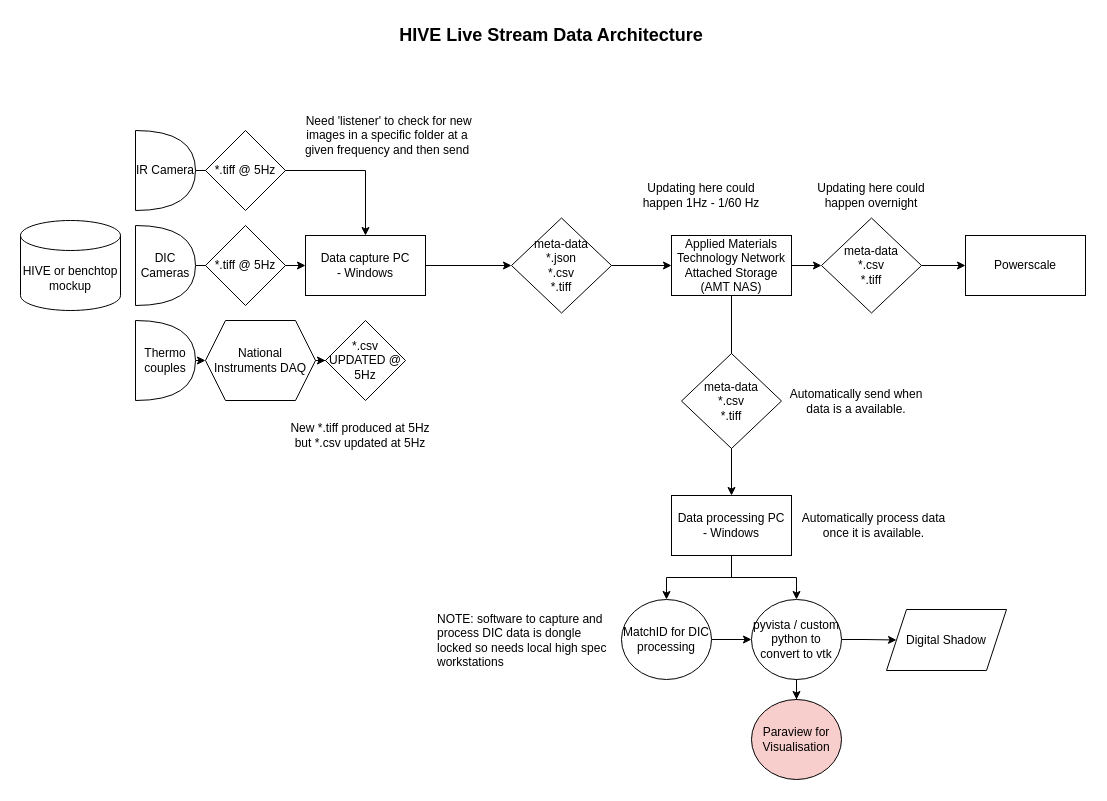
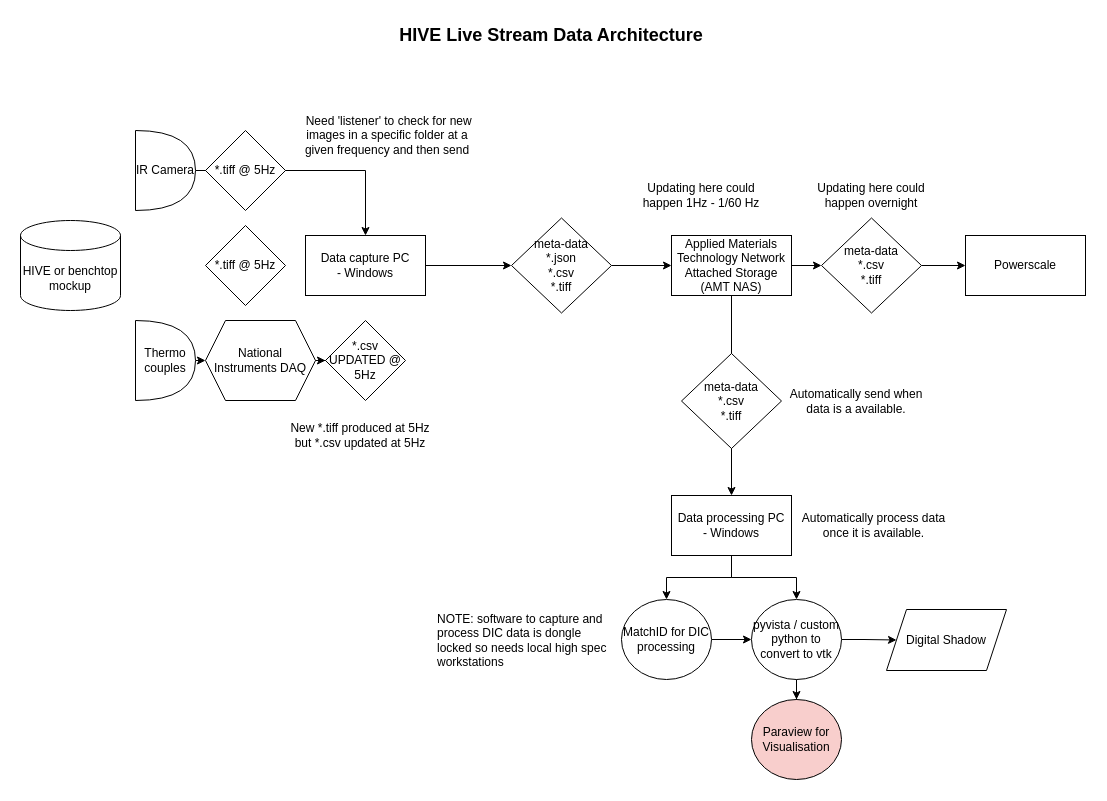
node "DIC Cameras": removed
edge "DIC Cameras" -> "Data capture PC - Windows": removed
